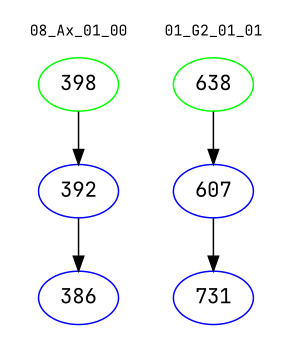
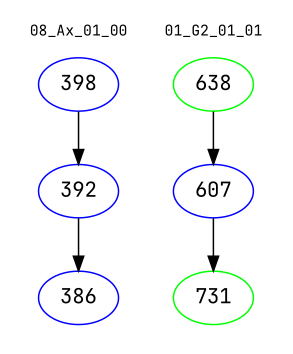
node "398": color green -> blue
node "731": color blue -> green
